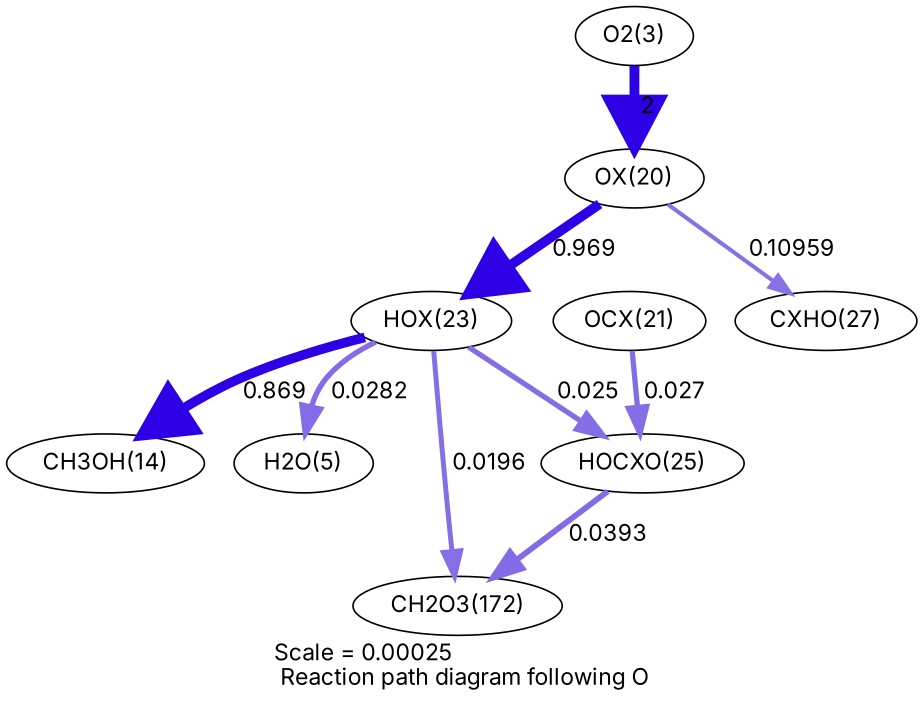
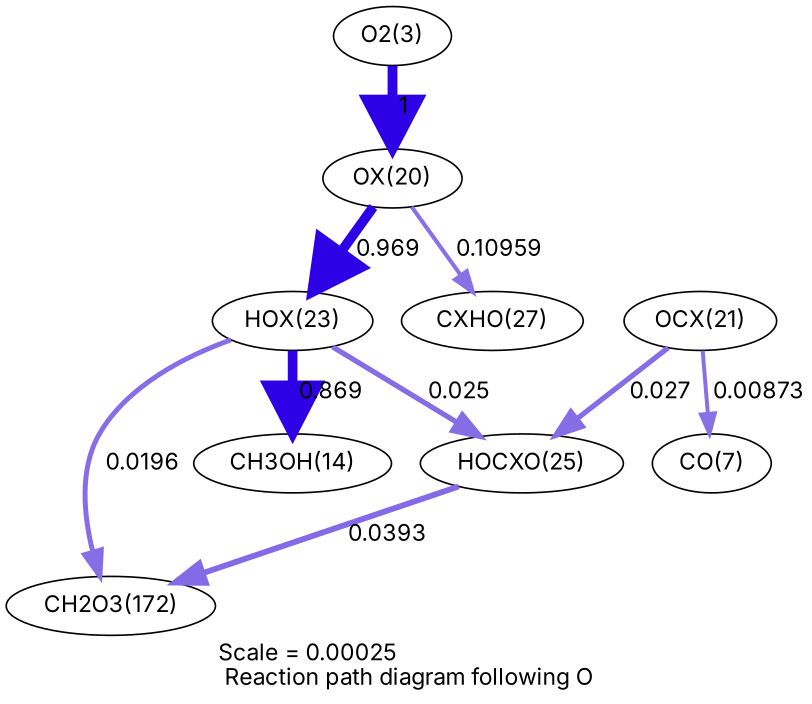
edge "O2(3)" -> "OX(20)": label " 2" -> " 1"
node "H2O(5)": removed
node "CO(7)": added
